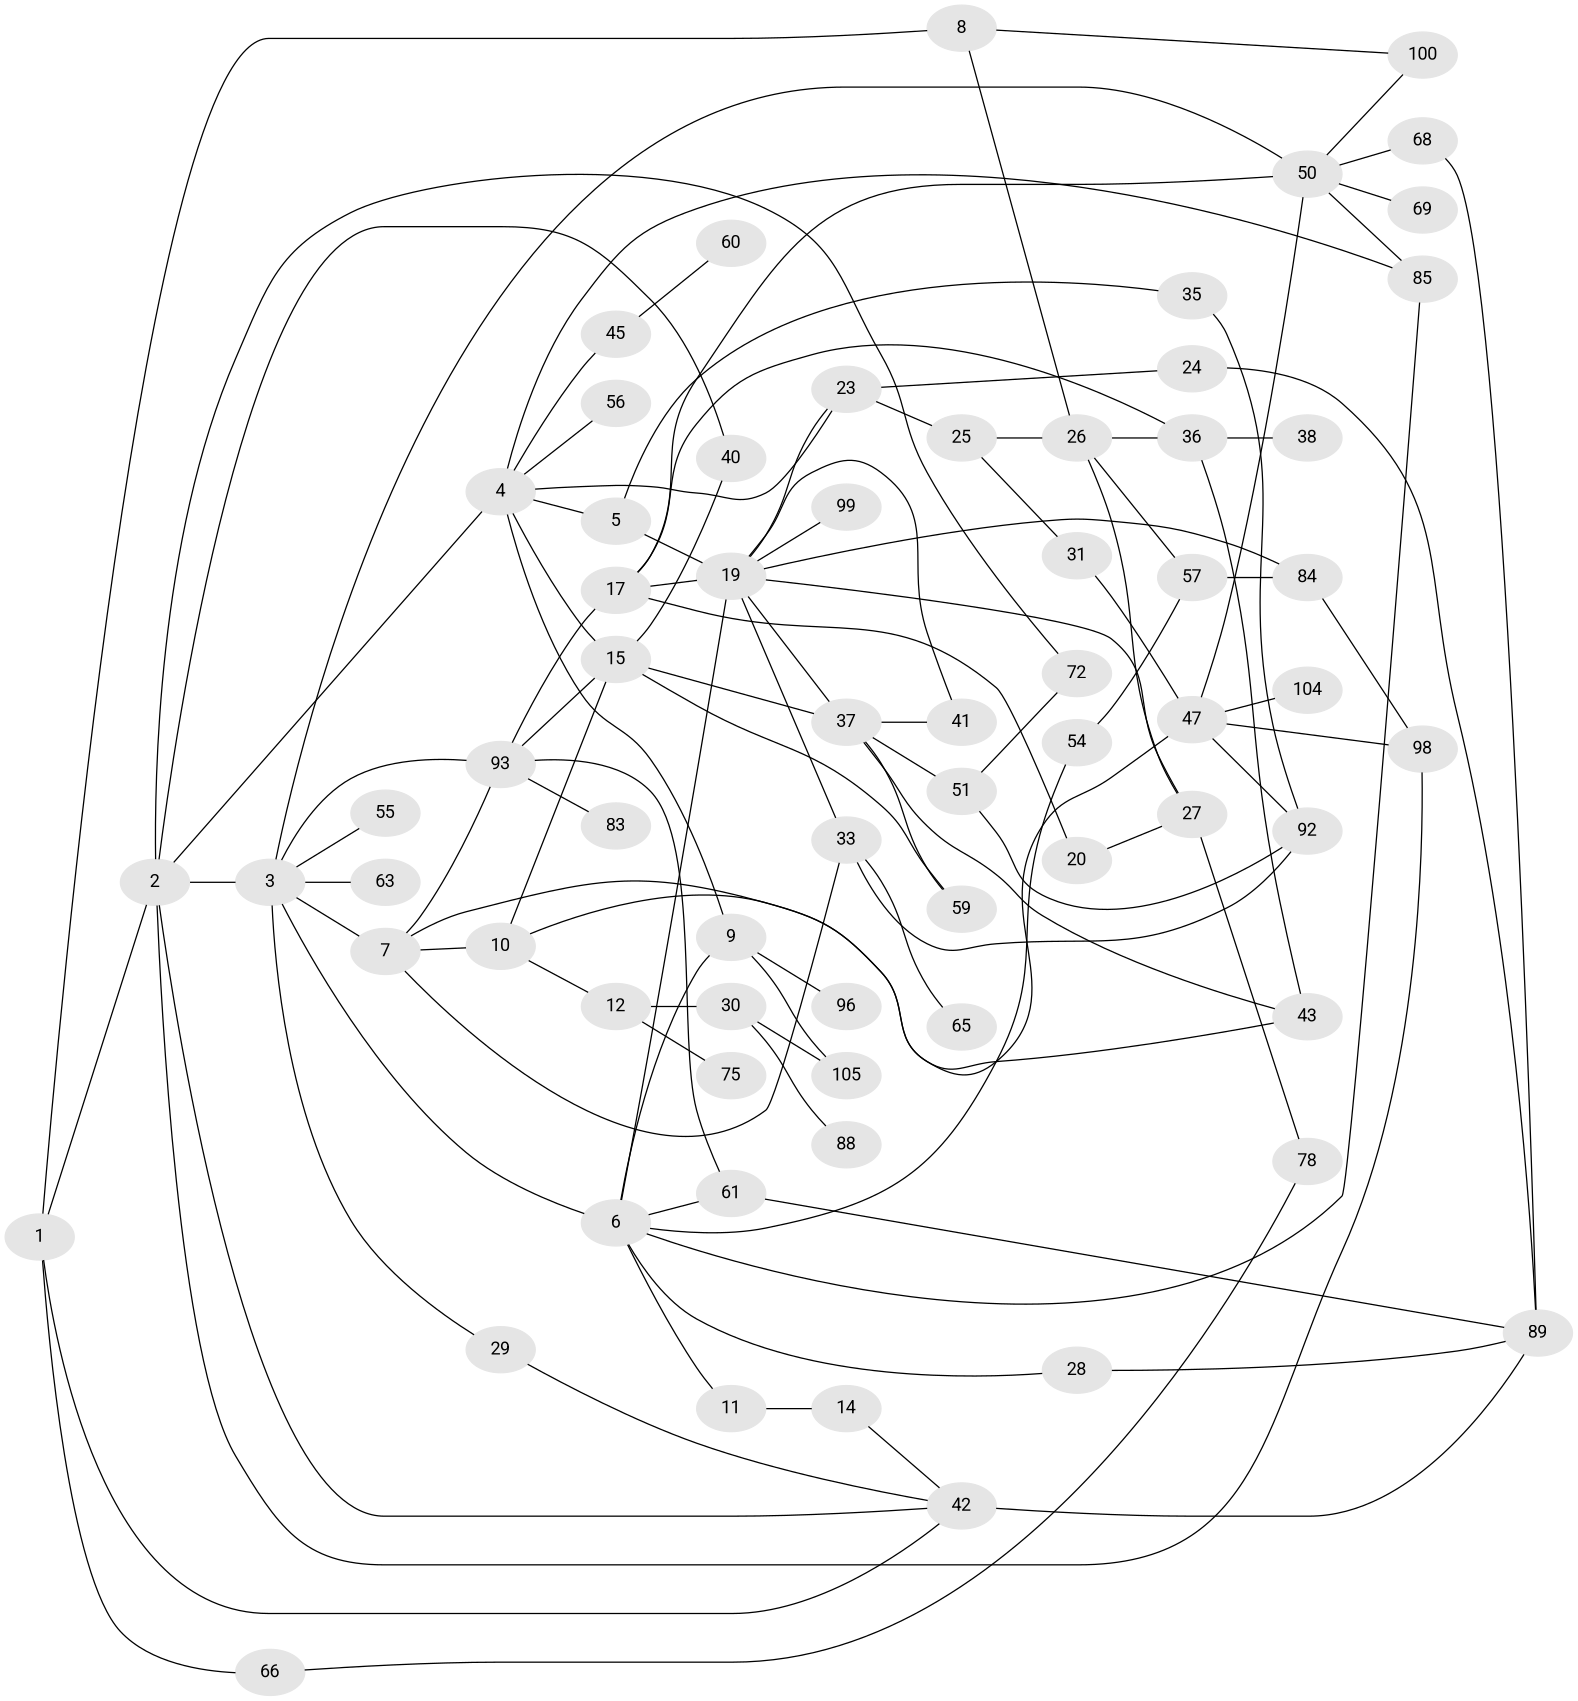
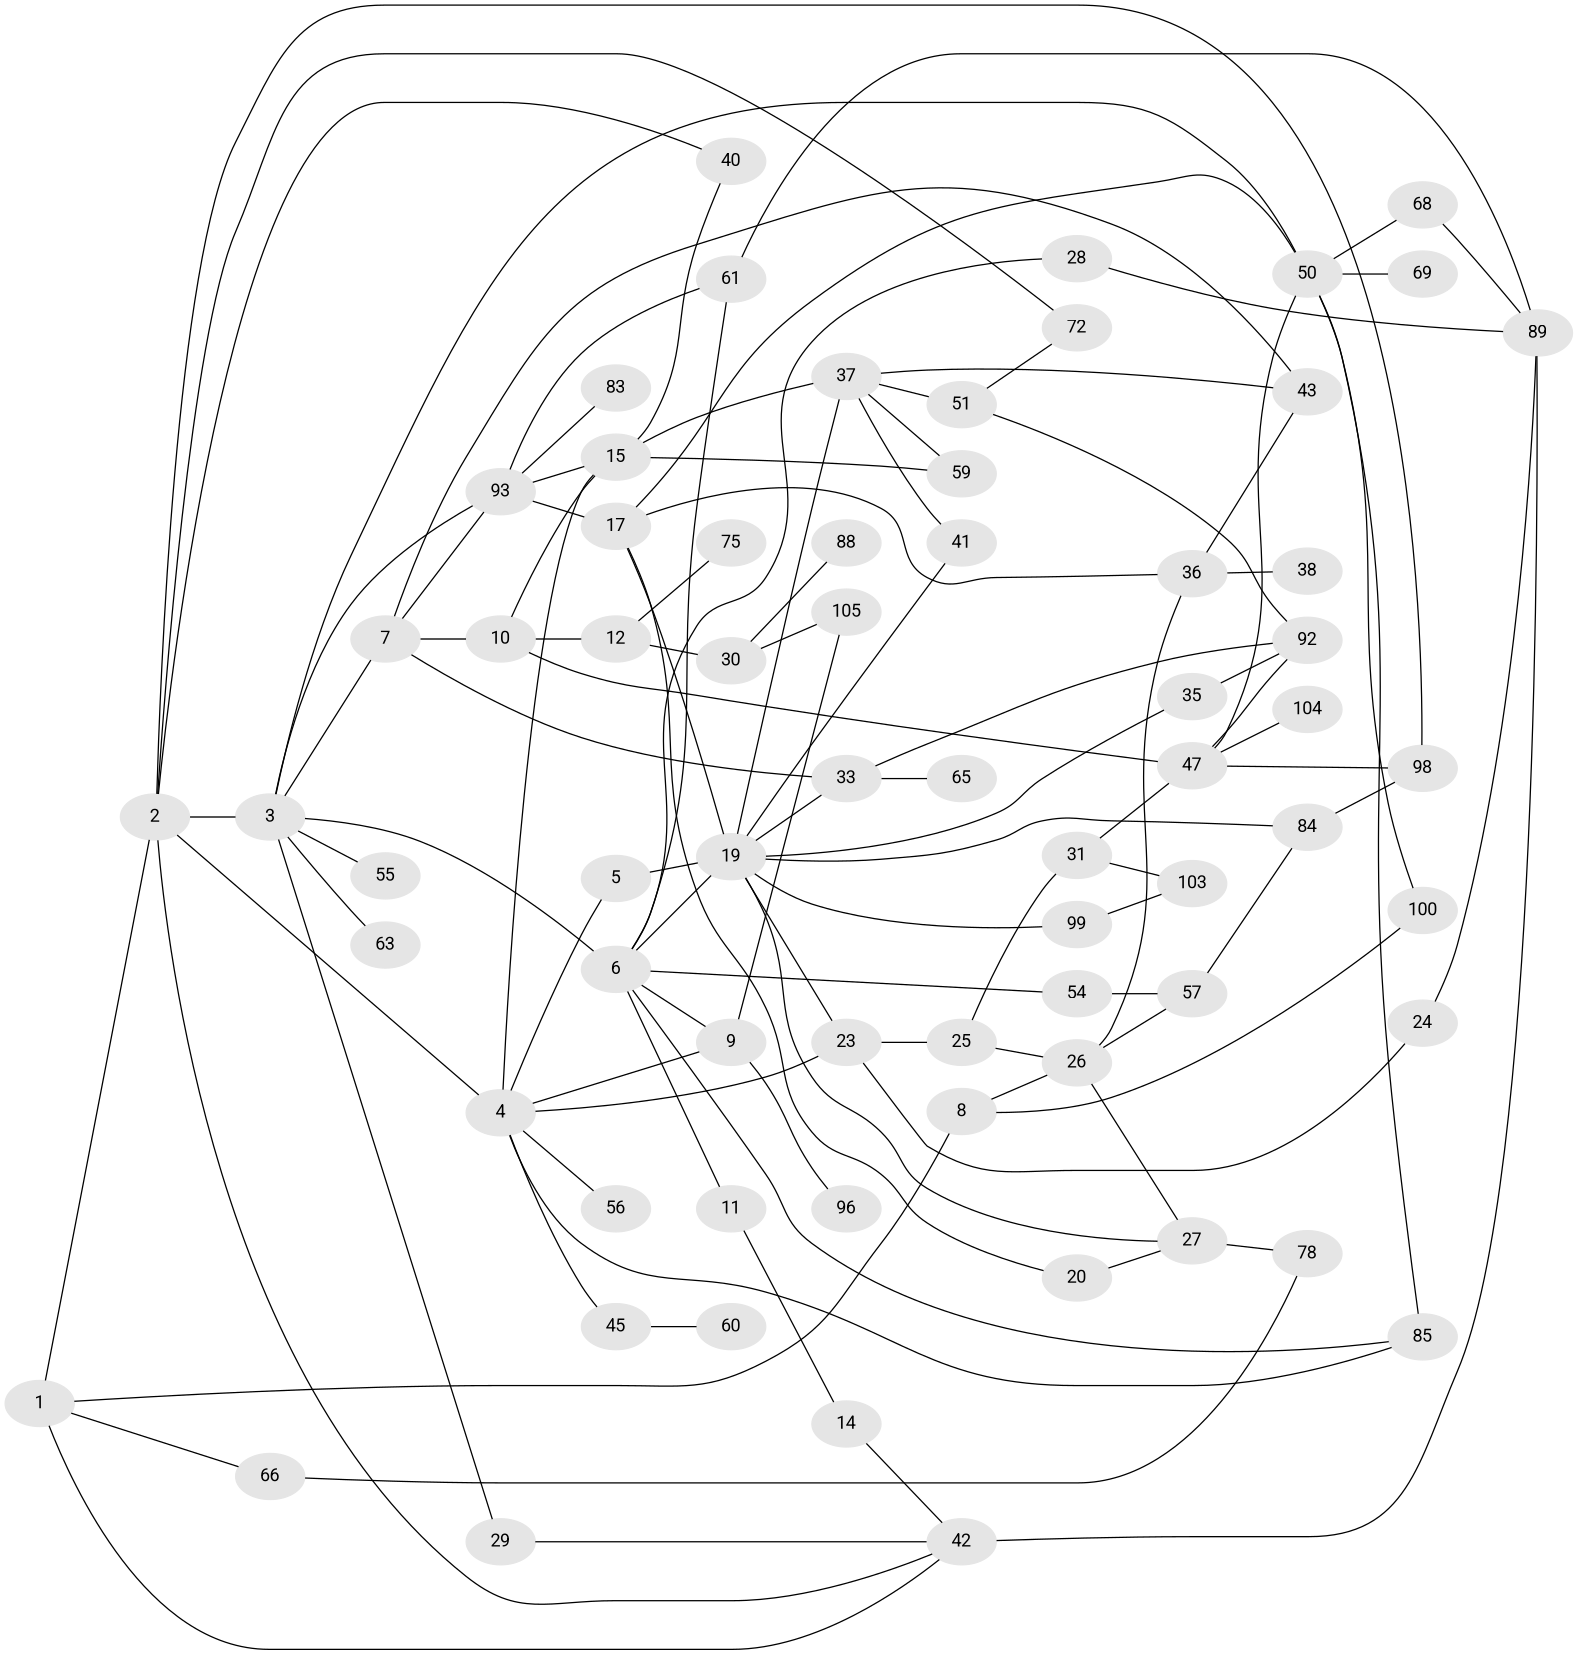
edge "35" -- "5": now "35" -- "19"
node "103": added
